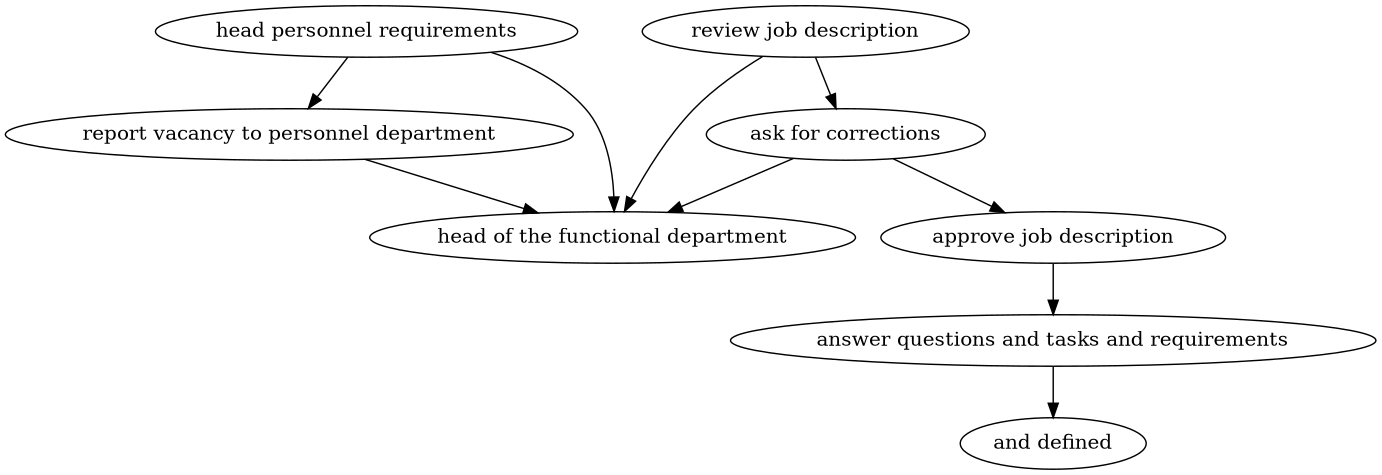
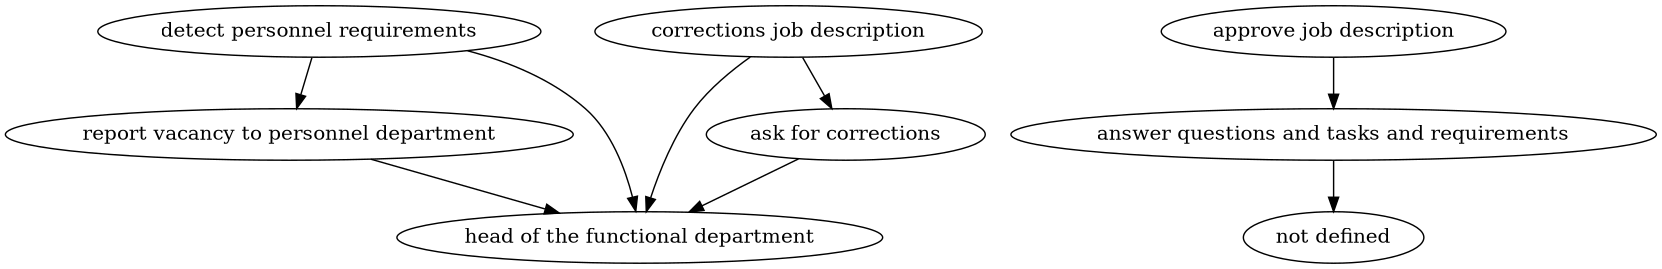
node "head personnel requirements": label "head personnel requirements" -> "detect personnel requirements"
node "review job description": label "review job description" -> "corrections job description"
edge "ask for corrections" -> "approve job description": removed
node "and defined": label "and defined" -> "not defined"
